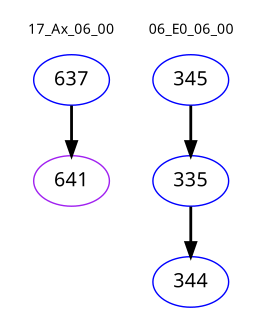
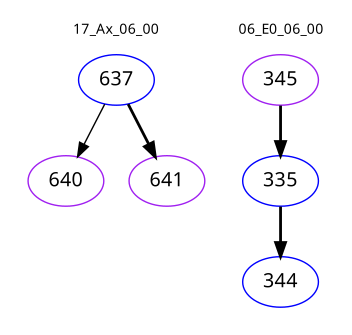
node "345": color blue -> purple
node "640": added
